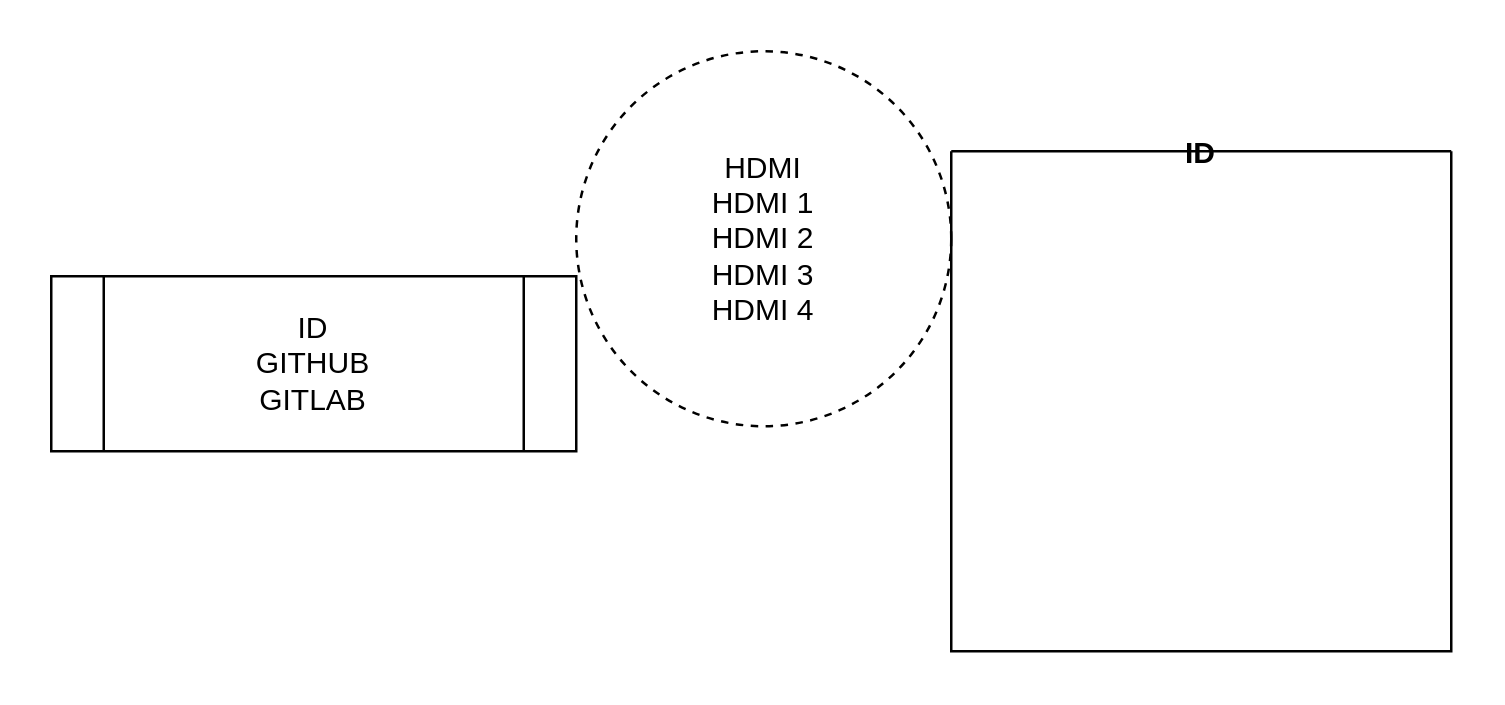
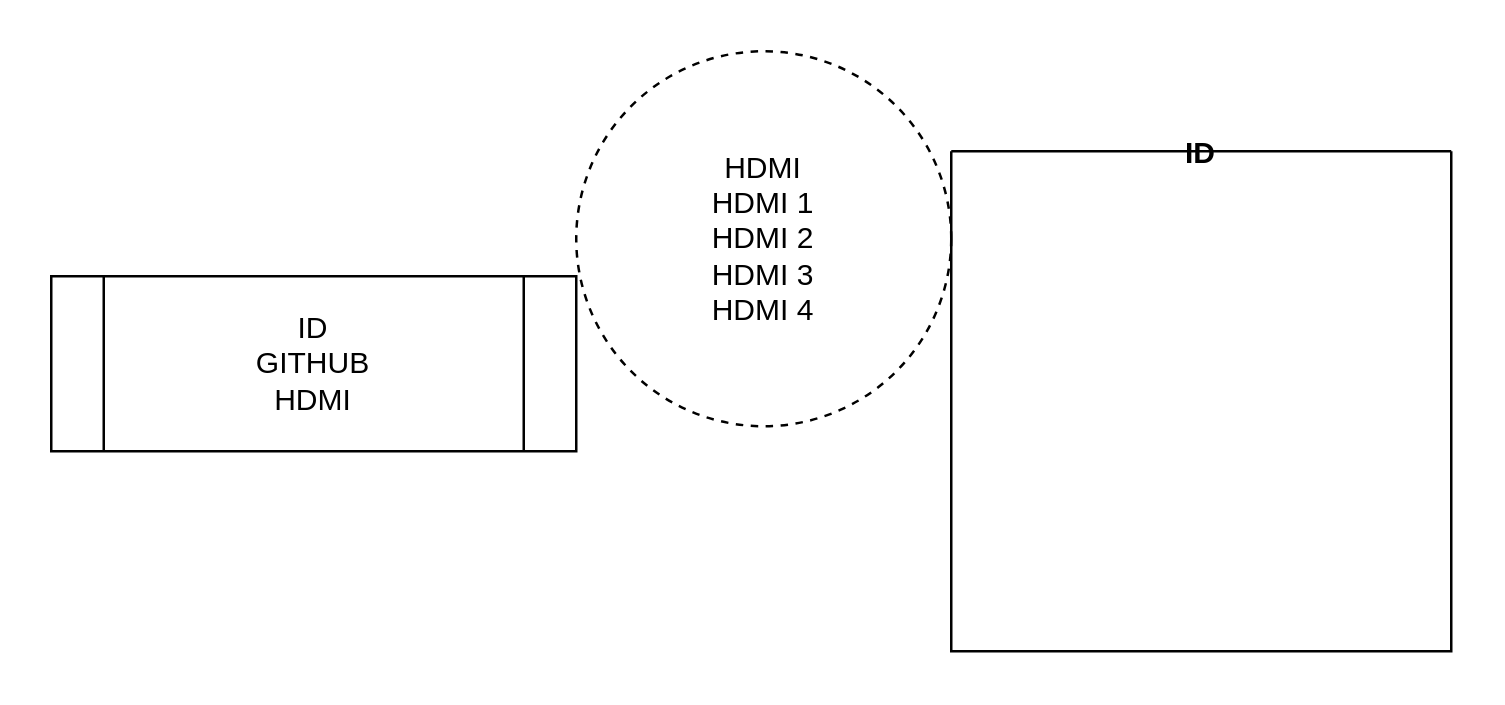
node "ID GITHUB GITLAB": label "ID GITHUB GITLAB" -> "ID GITHUB HDMI"
